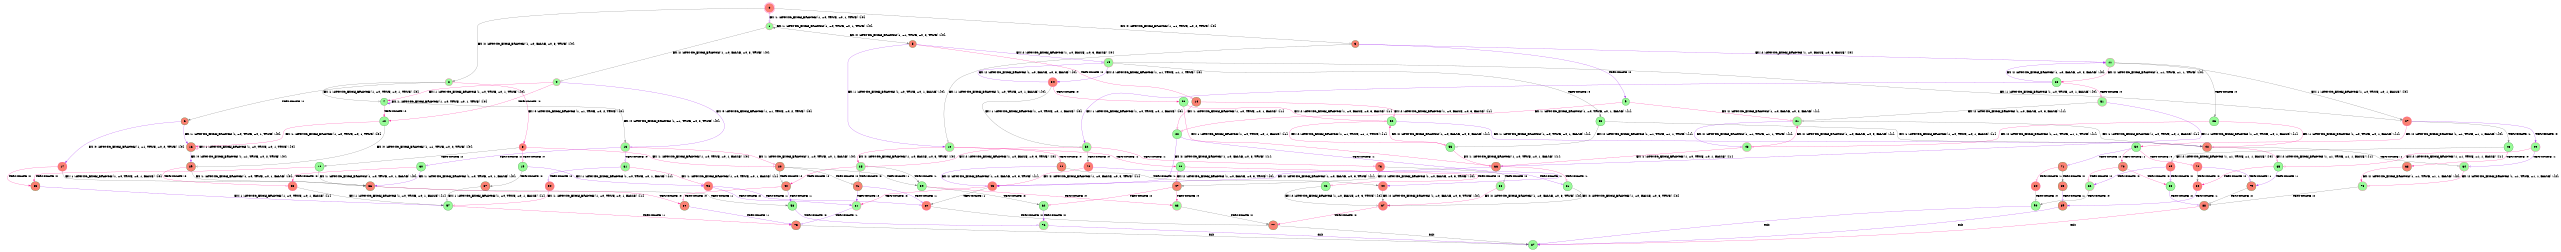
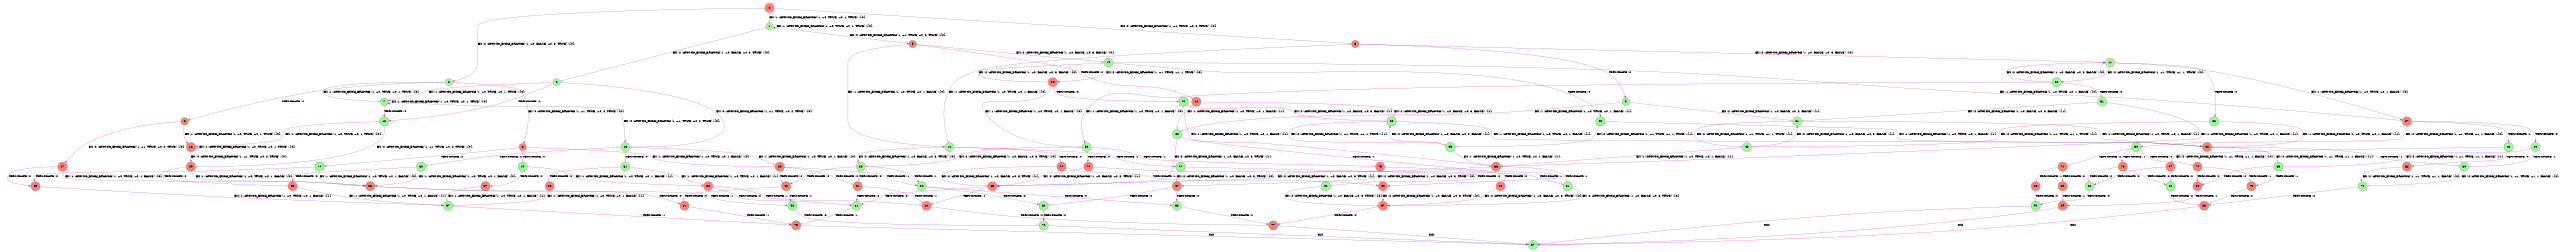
node "98": label "98" -> "38"
node "86": fillcolor palegreen -> salmon
